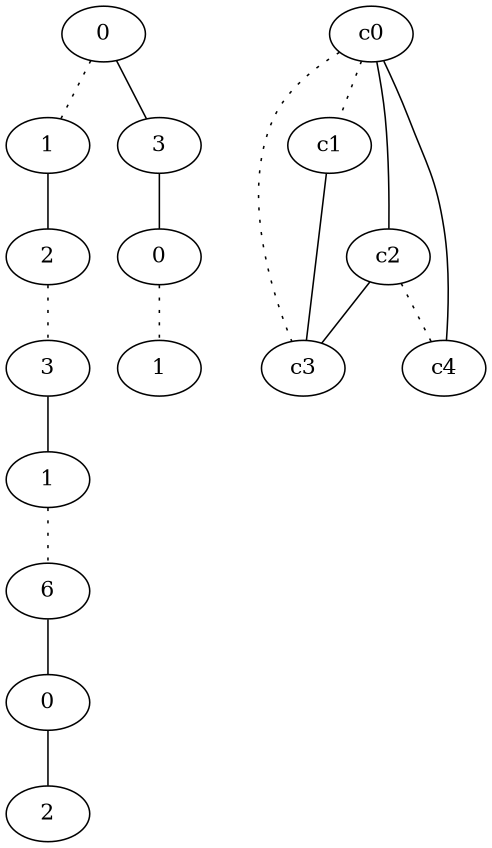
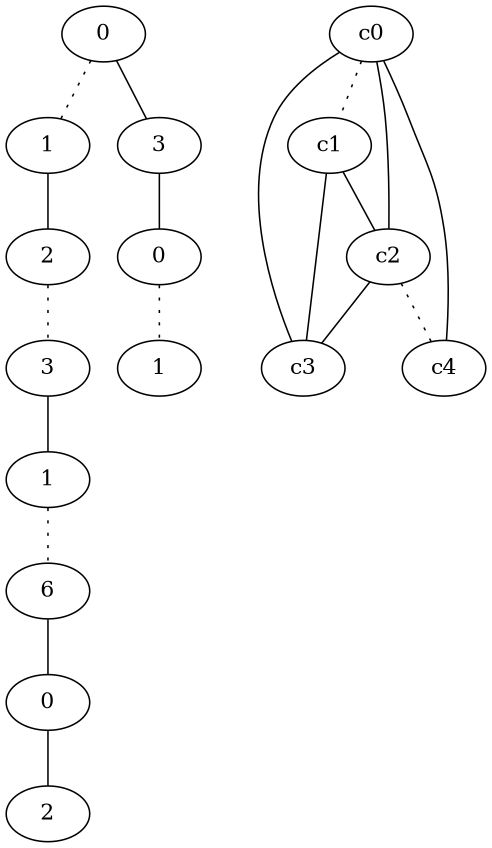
edge "c0" -- "c3": style dotted -> solid
edge "c1" -- "c2": added
